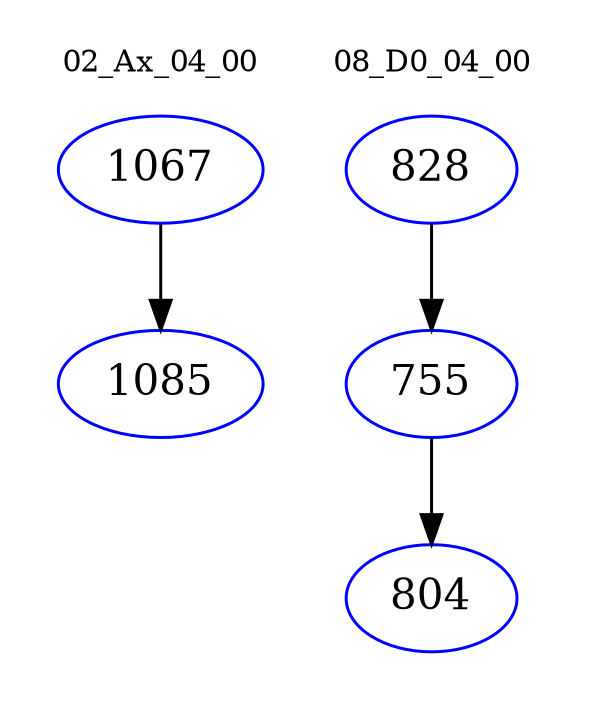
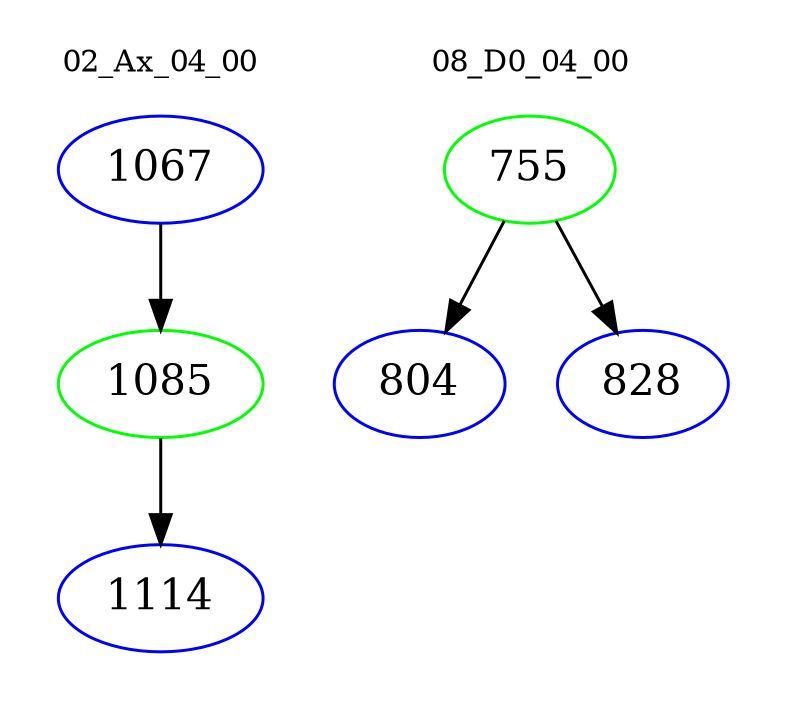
edge "828" -> "755": reversed
node "1085": color blue -> green
node "755": color blue -> green
node "1114": added
